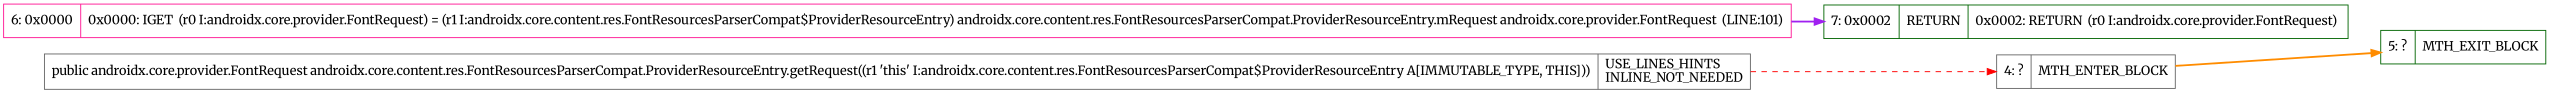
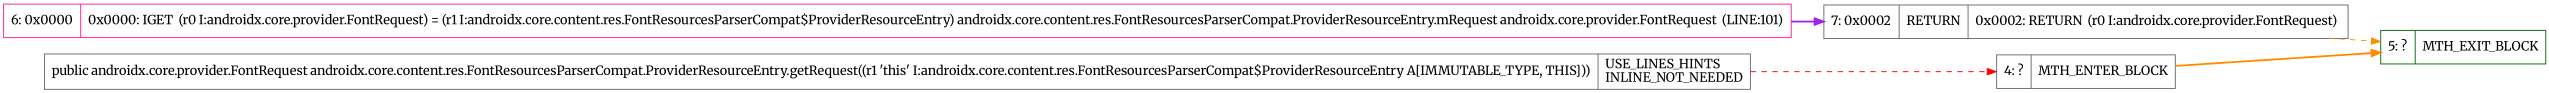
node "7: 0x0002": color darkgreen -> gray40
edge "7: 0x0002" -> "5: ?": added
